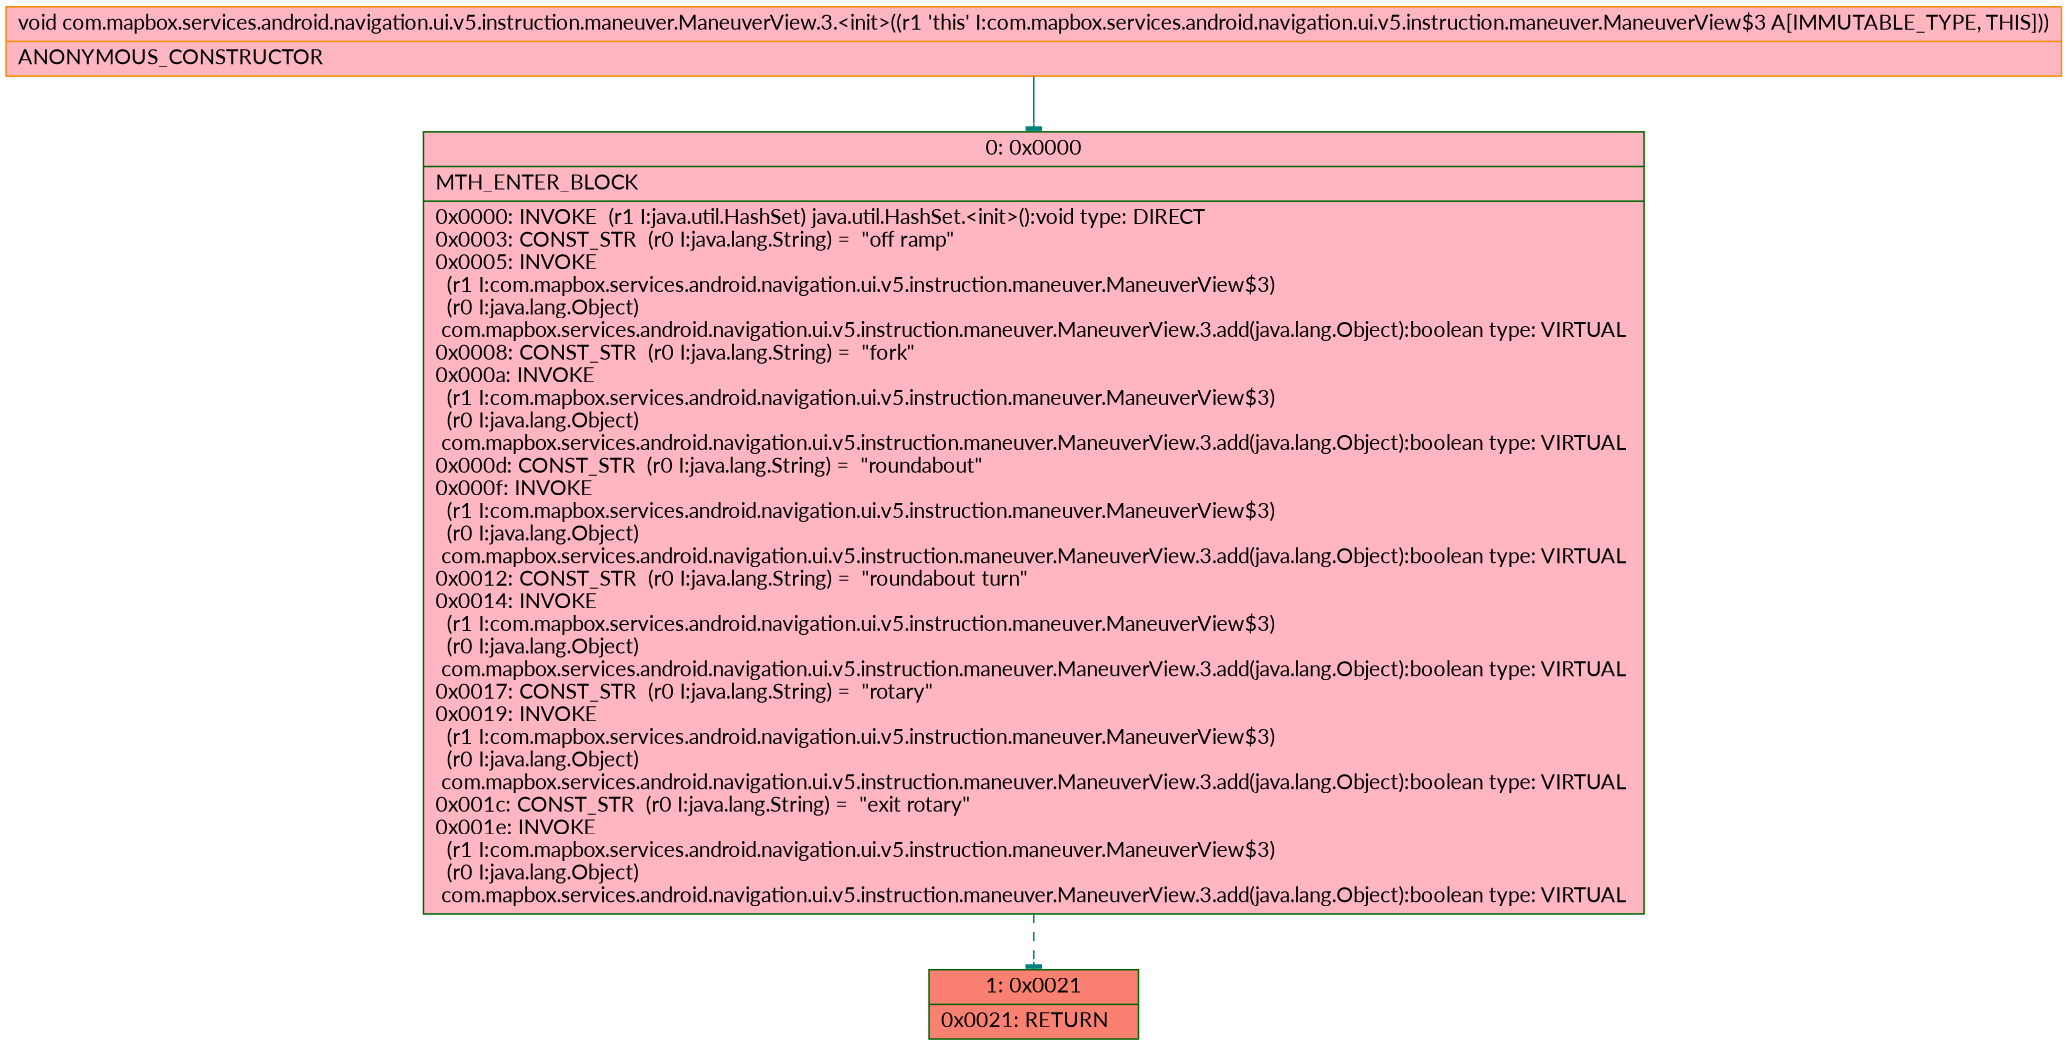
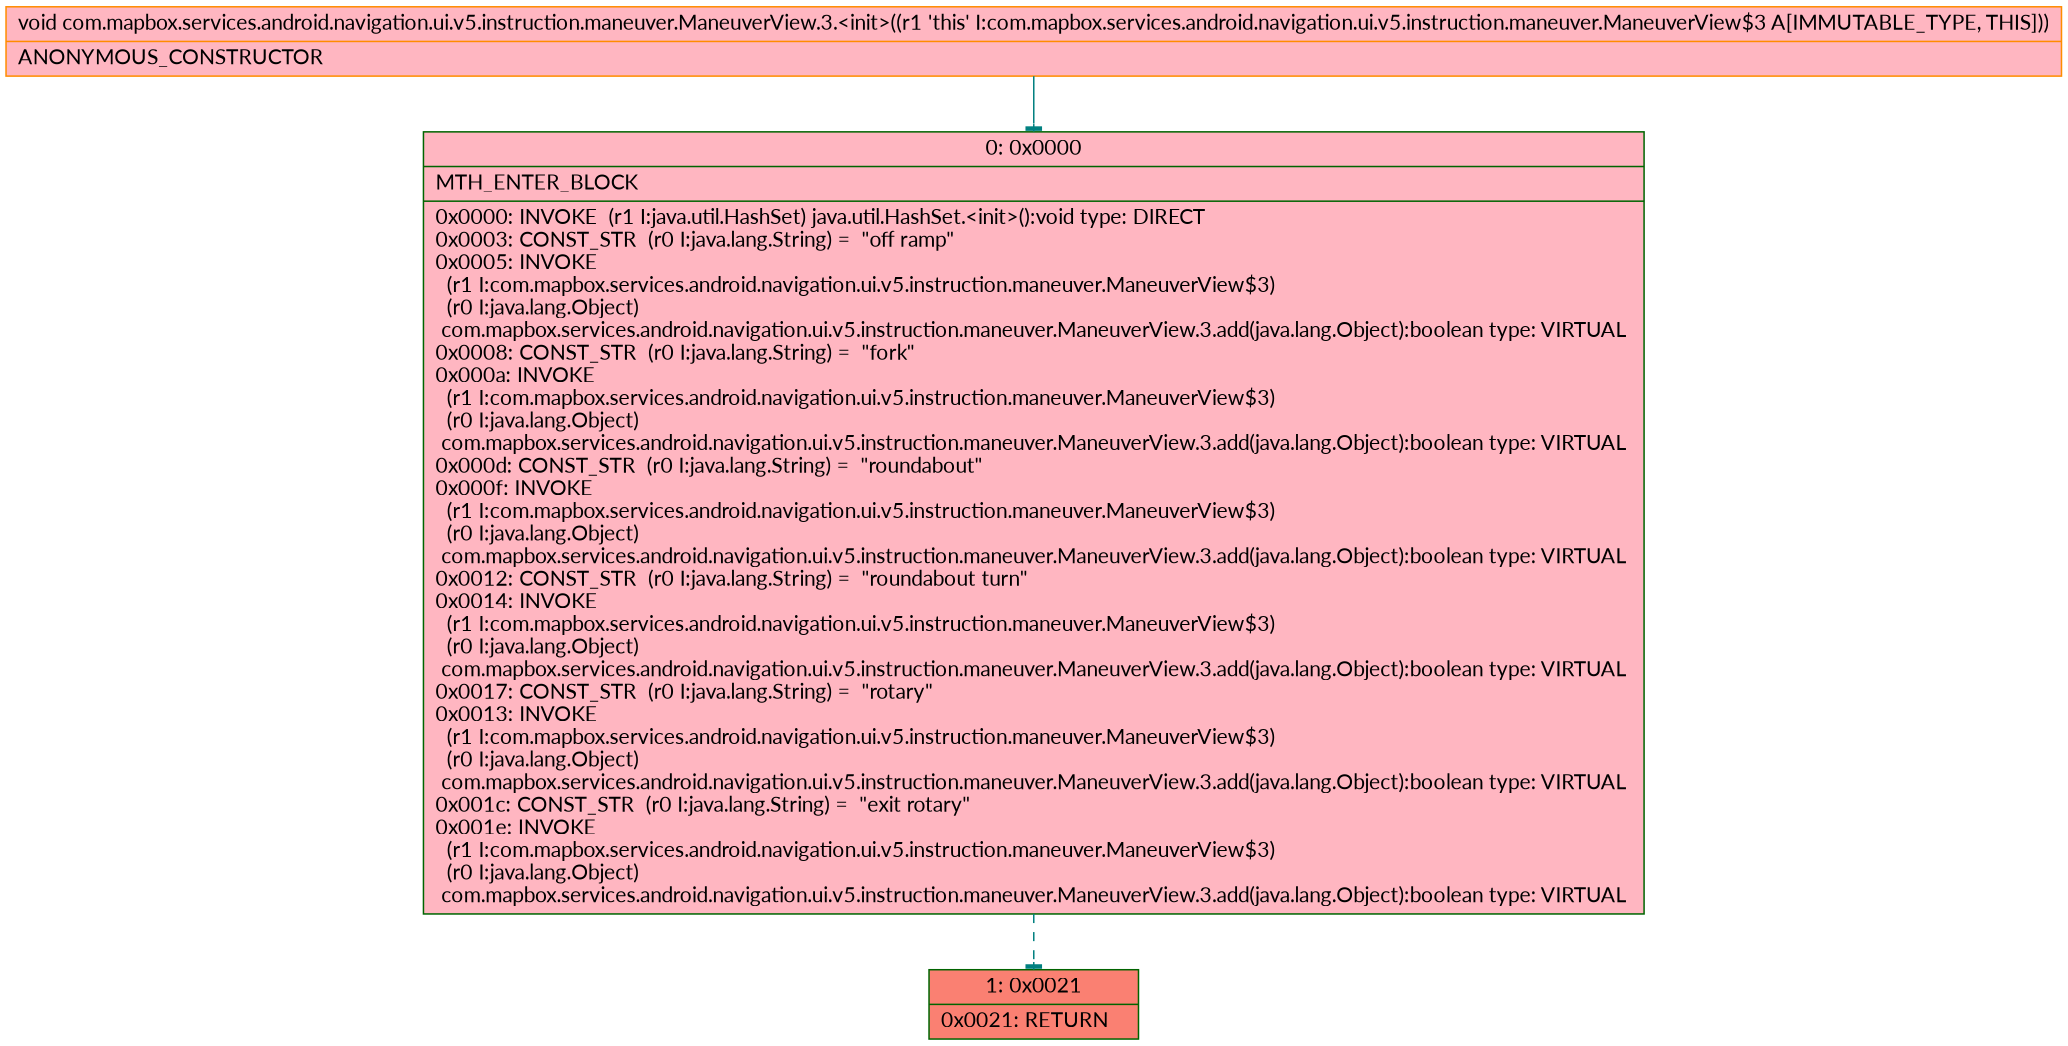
node "0: 0x0000": text "0x0019: INVOKE" -> "0x0013: INVOKE"
